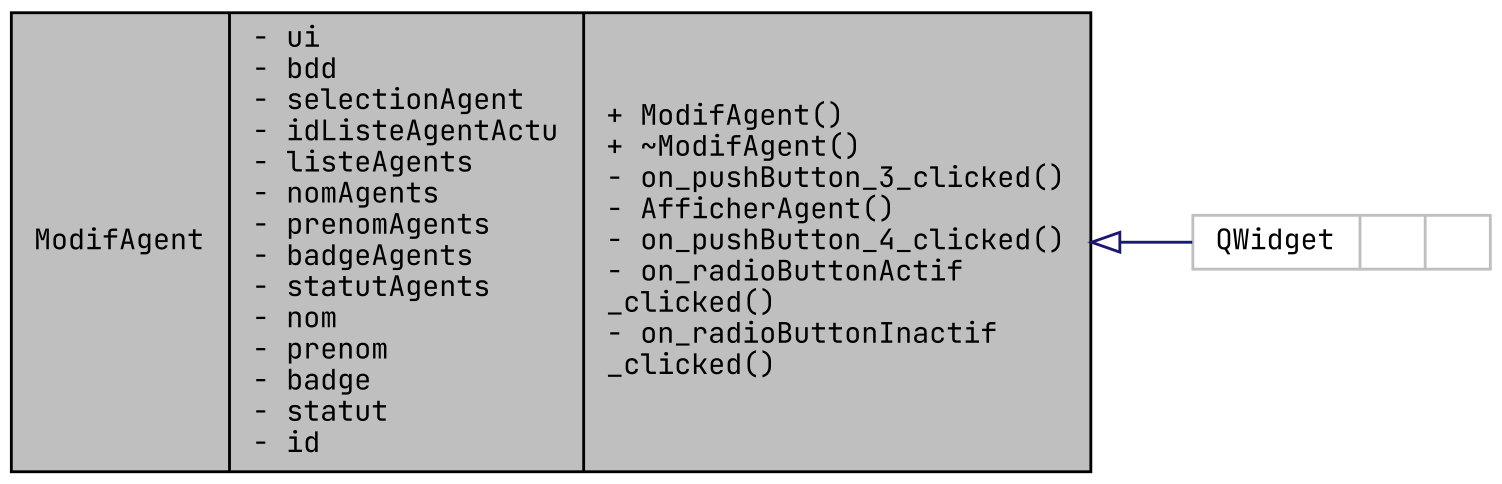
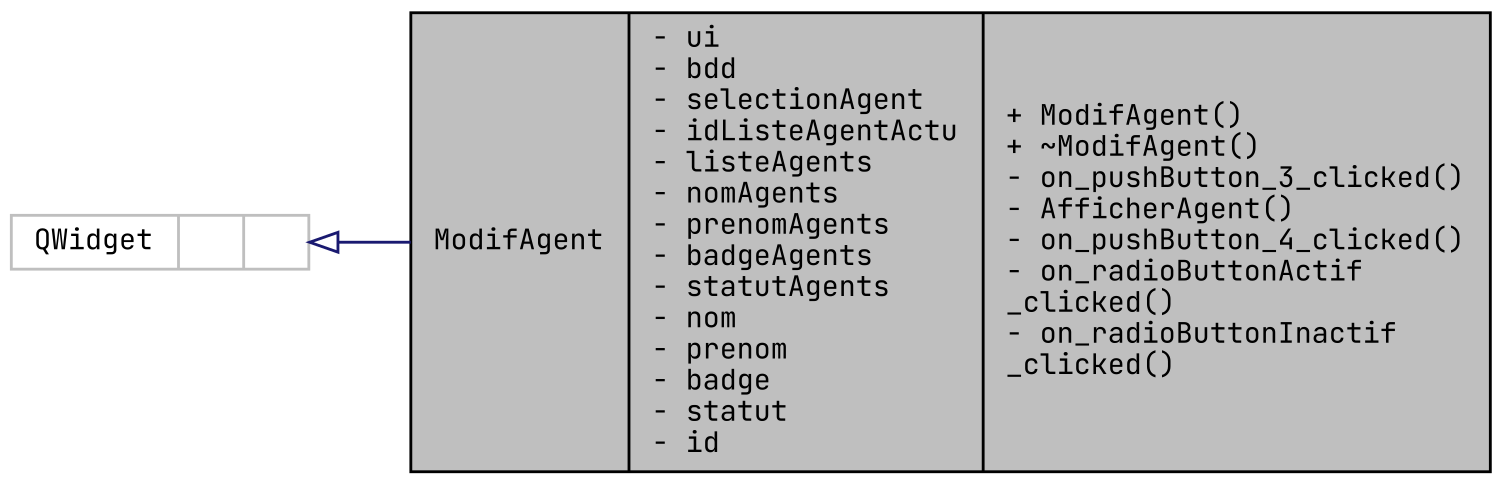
edge "QWidget" -> "ModifAgent": reversed
